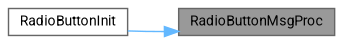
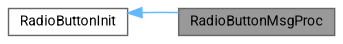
edge "RadioButtonInit" -> "RadioButtonMsgProc": reversed
